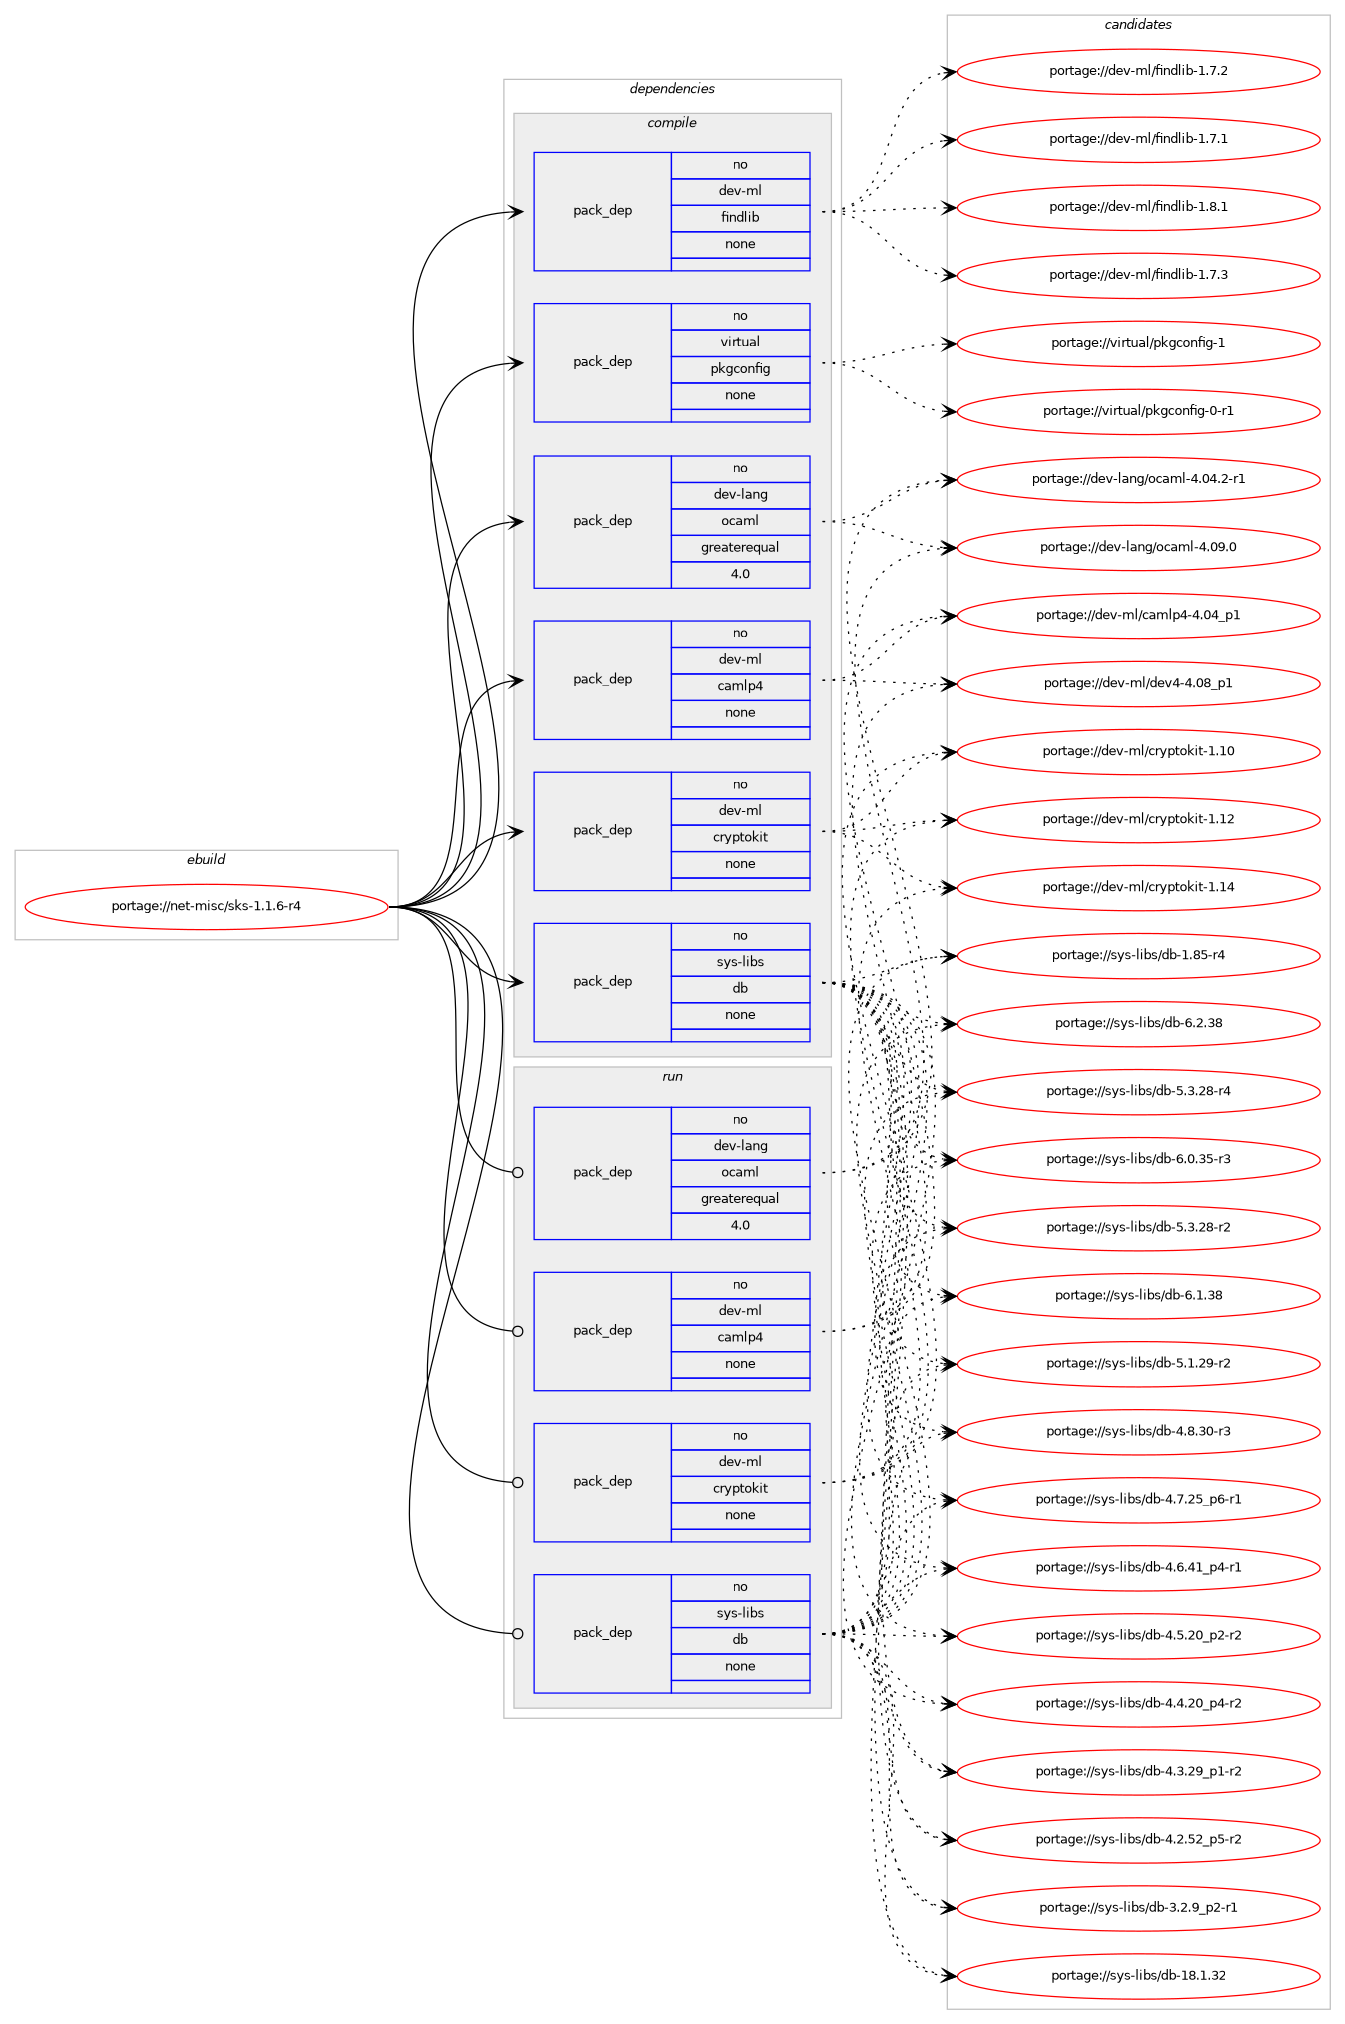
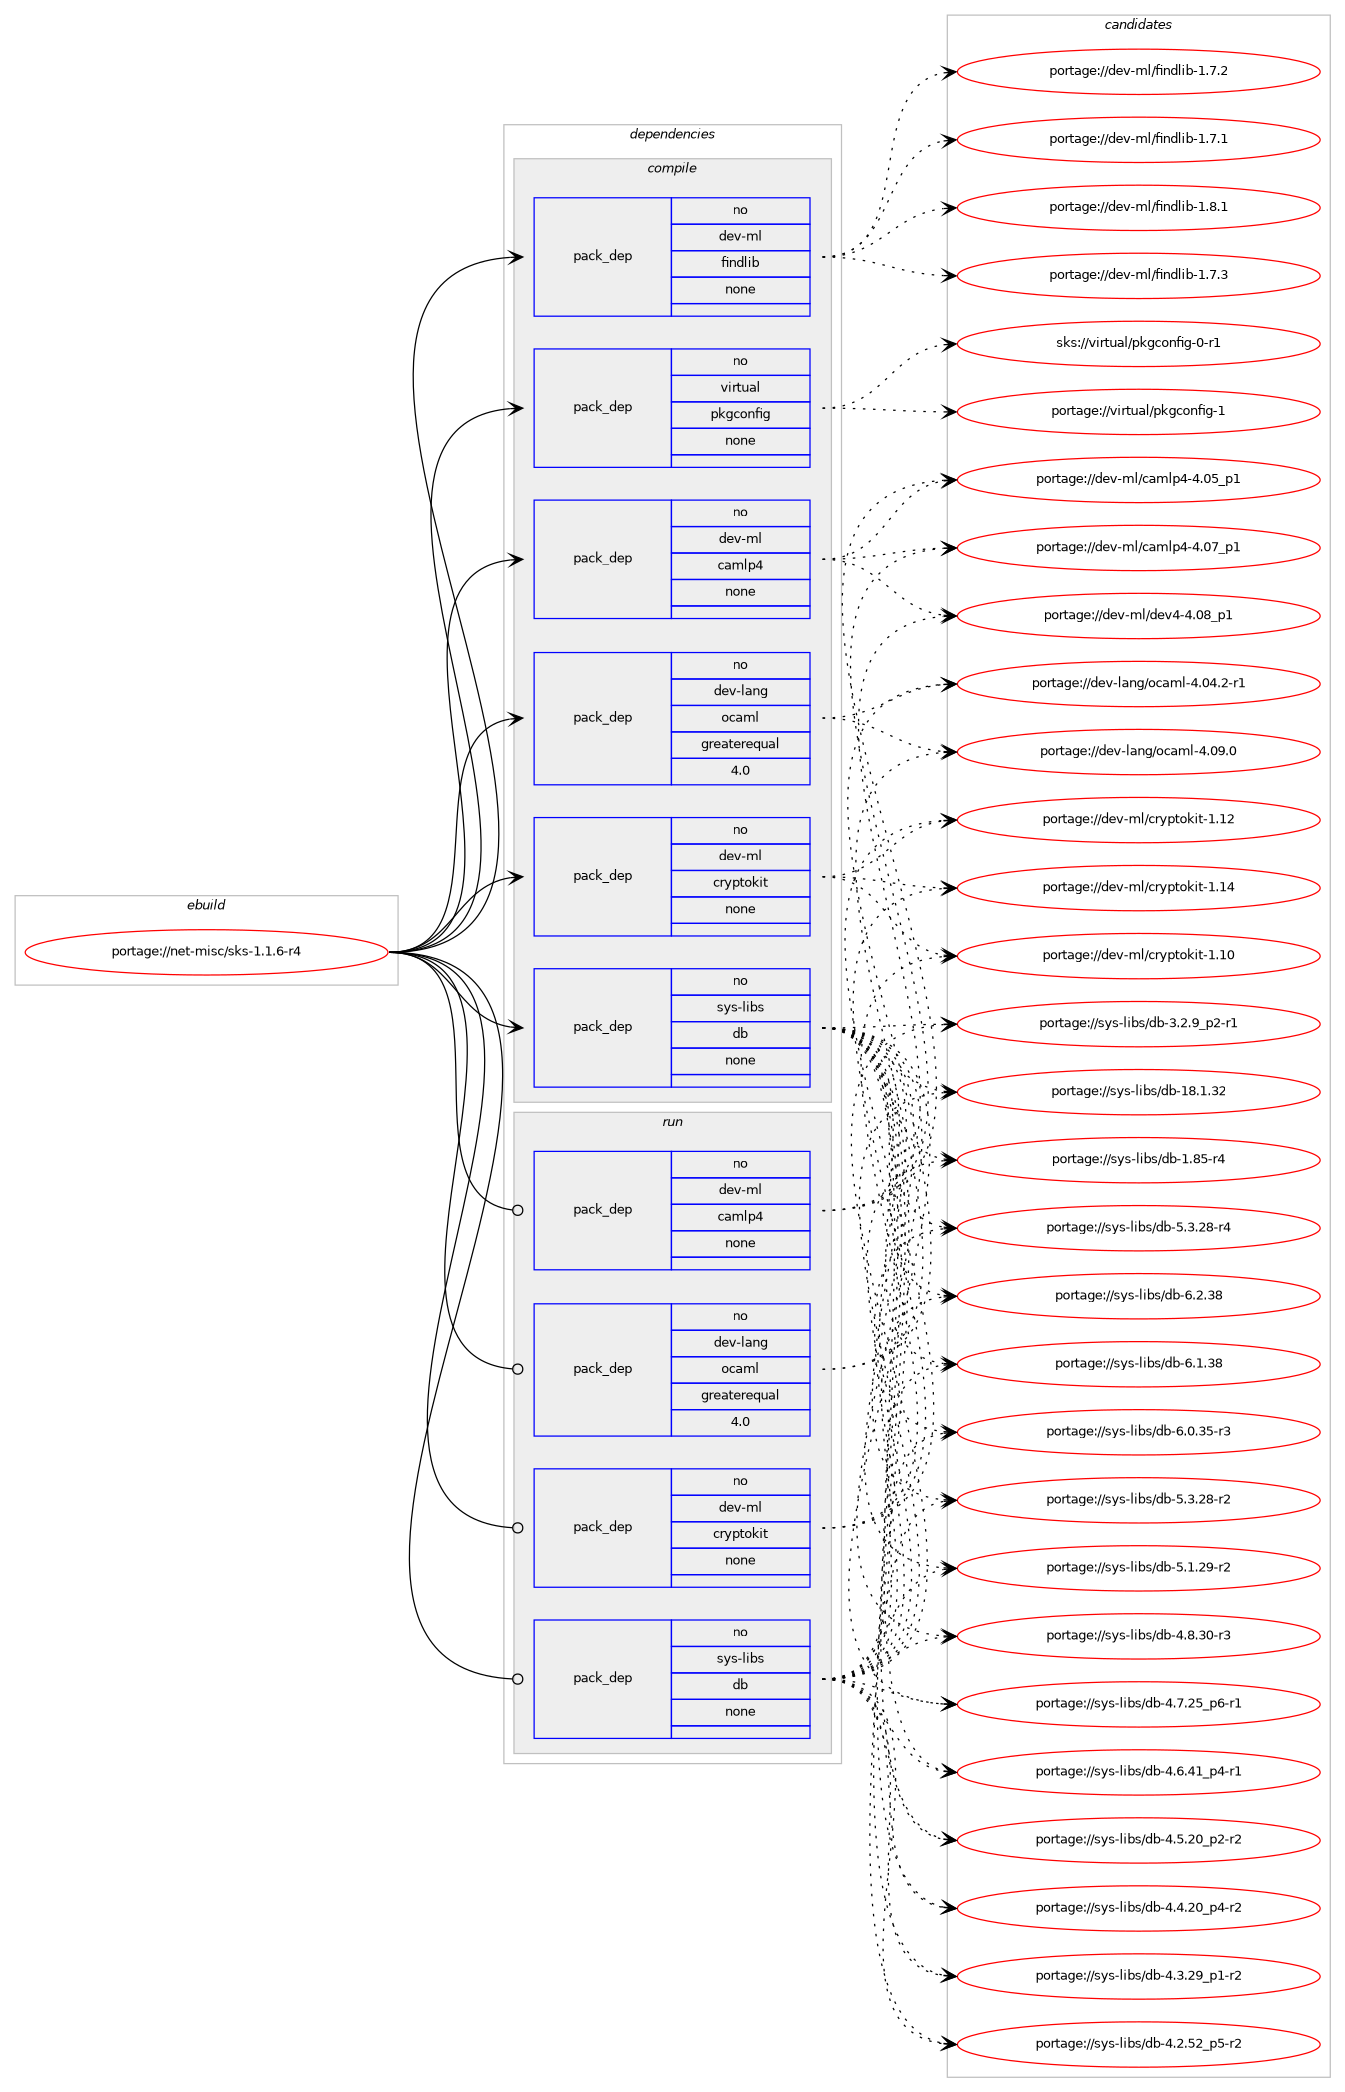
node "portage://virtual/pkgconfig-0-r1": label "portage://virtual/pkgconfig-0-r1" -> "sks://virtual/pkgconfig-0-r1"
node "portage://dev-ml/camlp4-4.05_p1": added
node "portage://dev-ml/camlp4-4.04_p1": label "portage://dev-ml/camlp4-4.04_p1" -> "portage://dev-ml/camlp4-4.07_p1"
